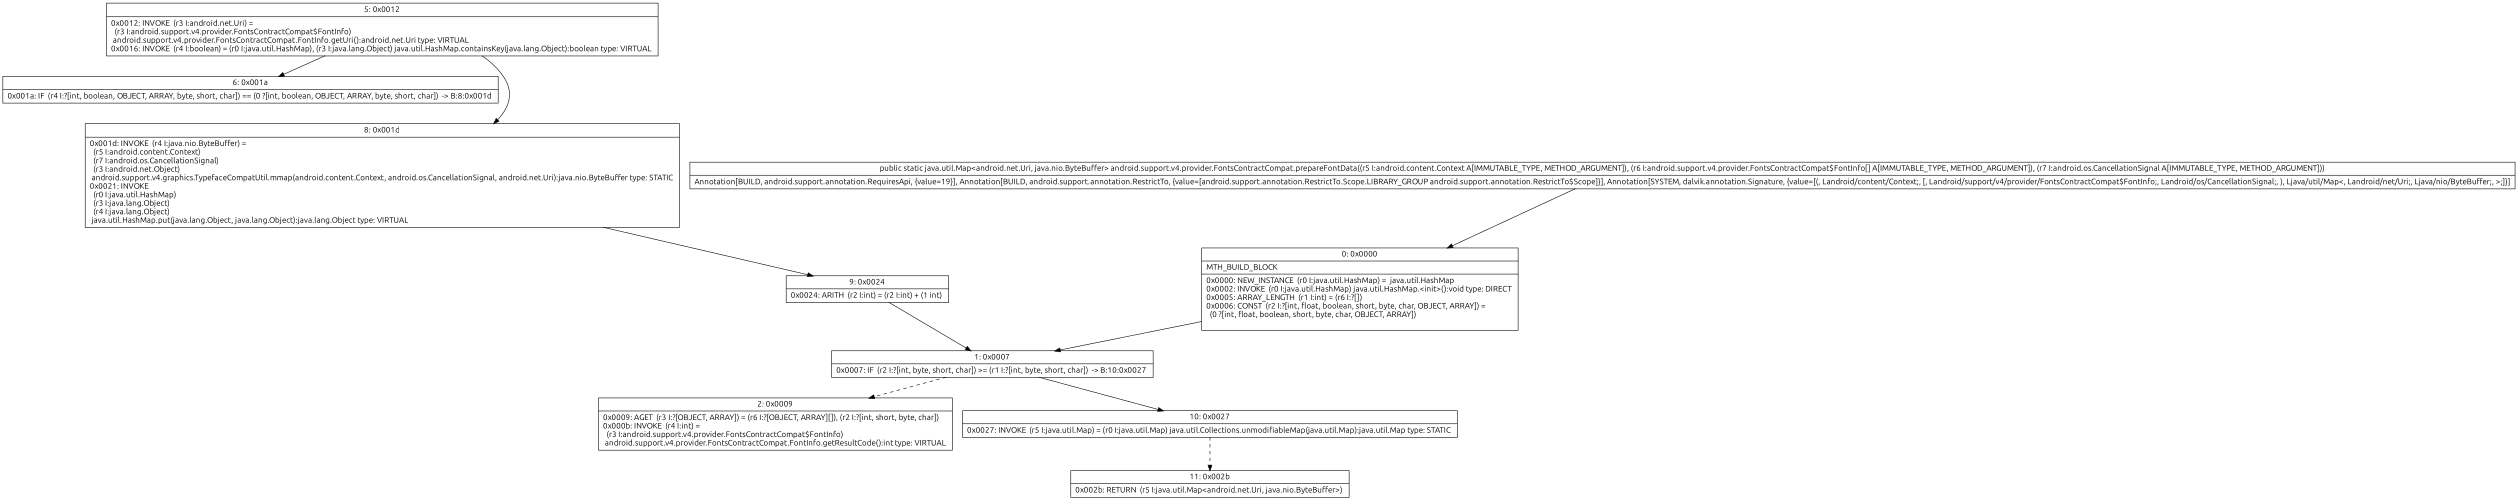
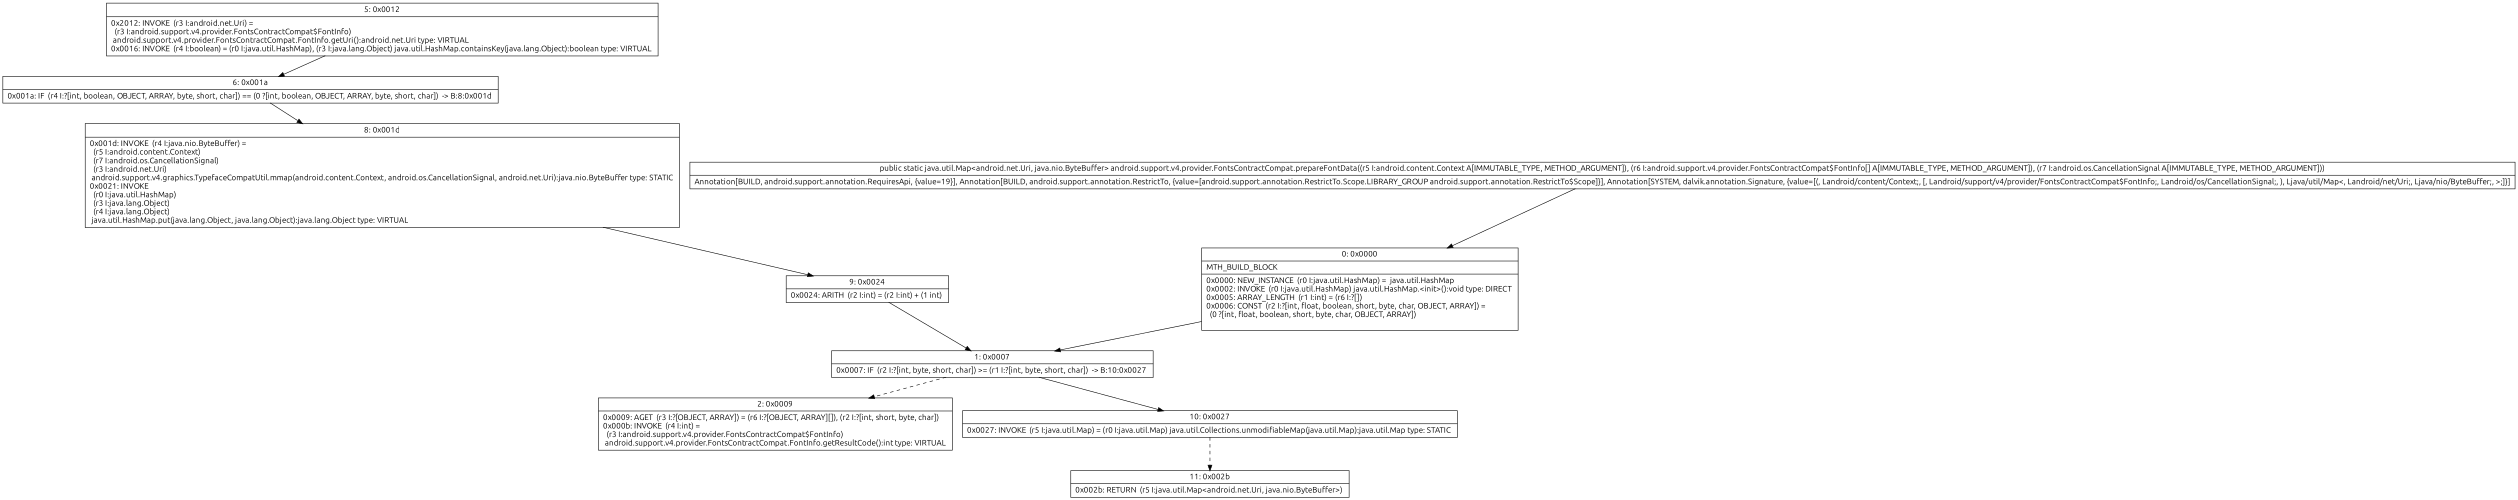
node "5: 0x0012": text "0x0012: INVOKE  (r3 I:android.net.Uri) =" -> "0x2012: INVOKE  (r3 I:android.net.Uri) ="
edge "5: 0x0012" -> "8: 0x001d": now "6: 0x001a" -> "8: 0x001d"
node "8: 0x001d": text "(r3 I:android.net.Object)" -> "(r3 I:android.net.Uri)"
